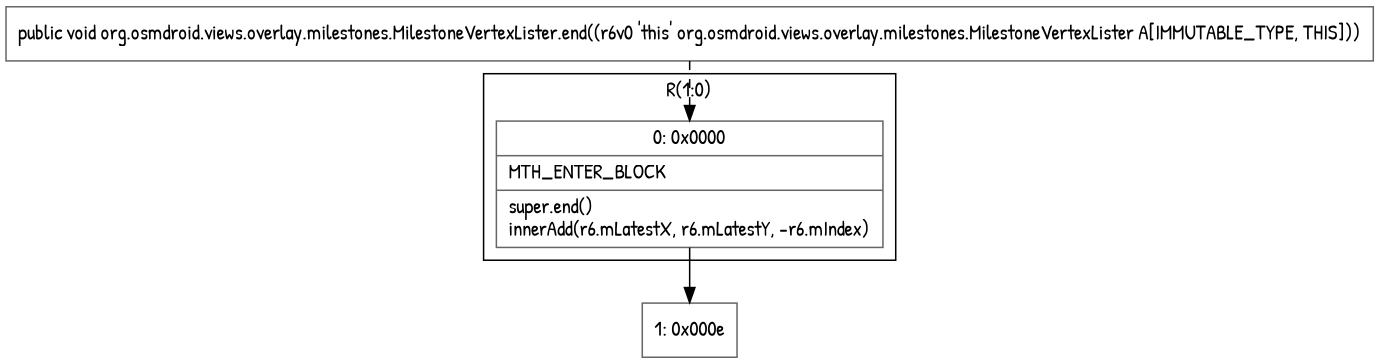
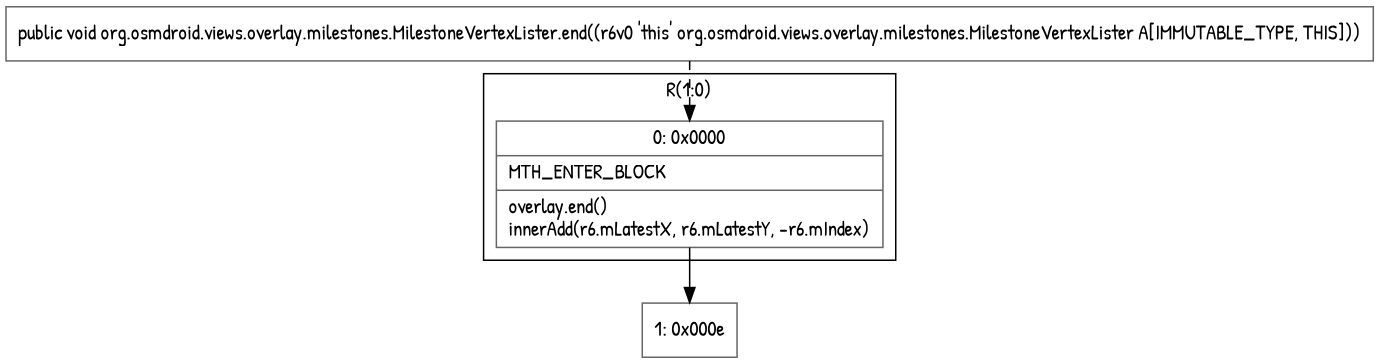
node "0: 0x0000": text "super.end()" -> "overlay.end()"
